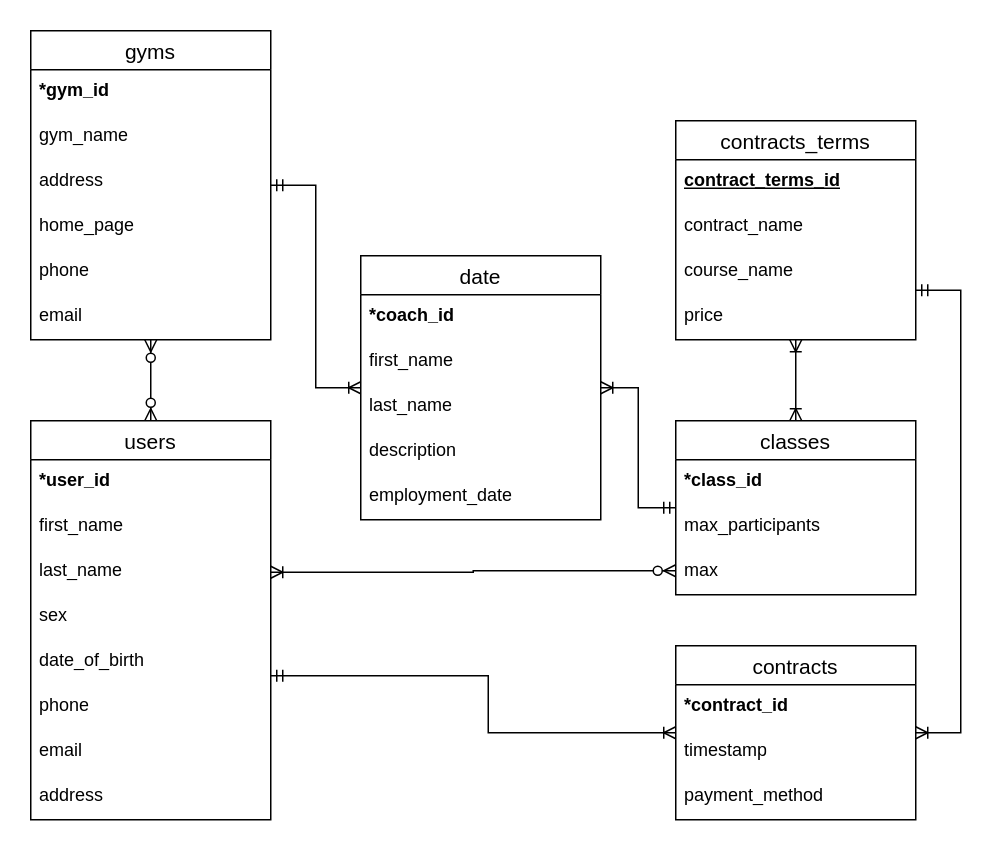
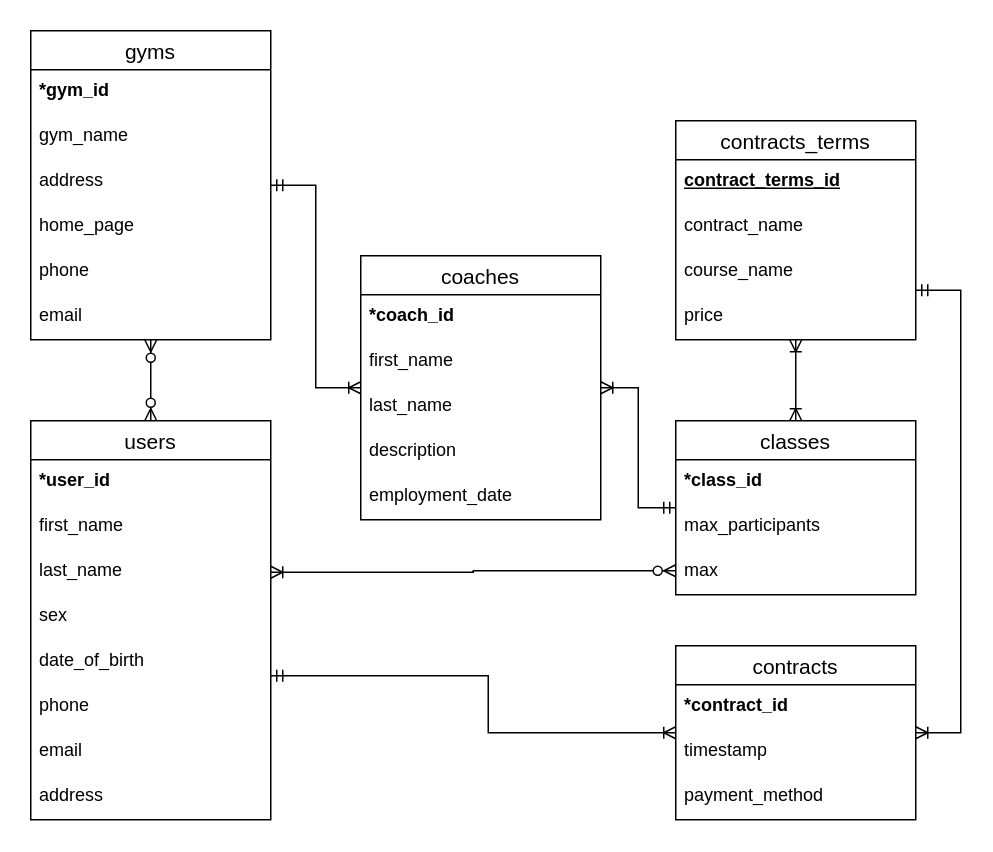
node "date": label "date" -> "coaches"
